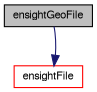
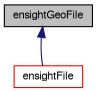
edge "ensightGeoFile" -> "ensightFile": reversed
